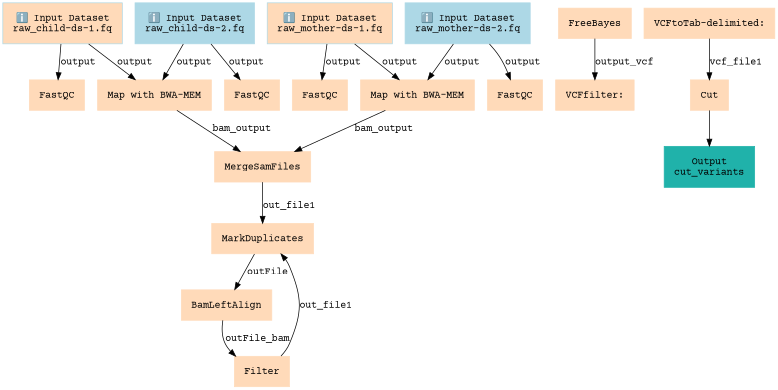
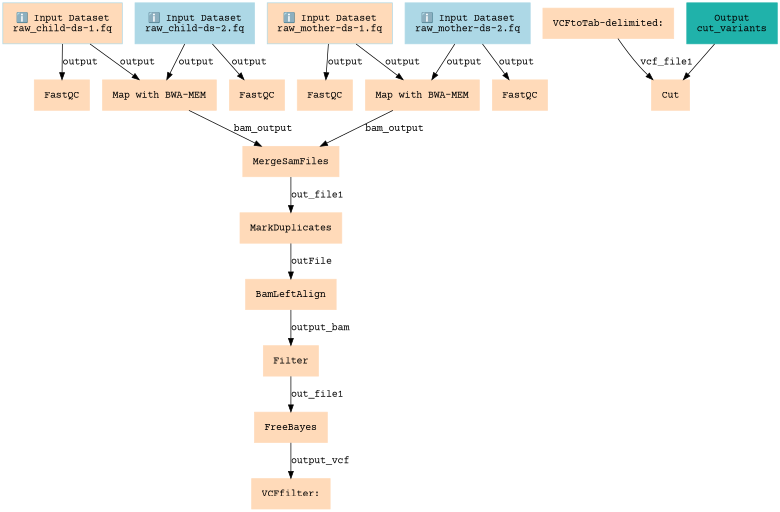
edge "Cut" -> "Output cut_variants": reversed
edge "Filter" -> "MarkDuplicates": now "Filter" -> "FreeBayes"
edge "BamLeftAlign" -> "Filter": label "outFile_bam" -> "output_bam"
